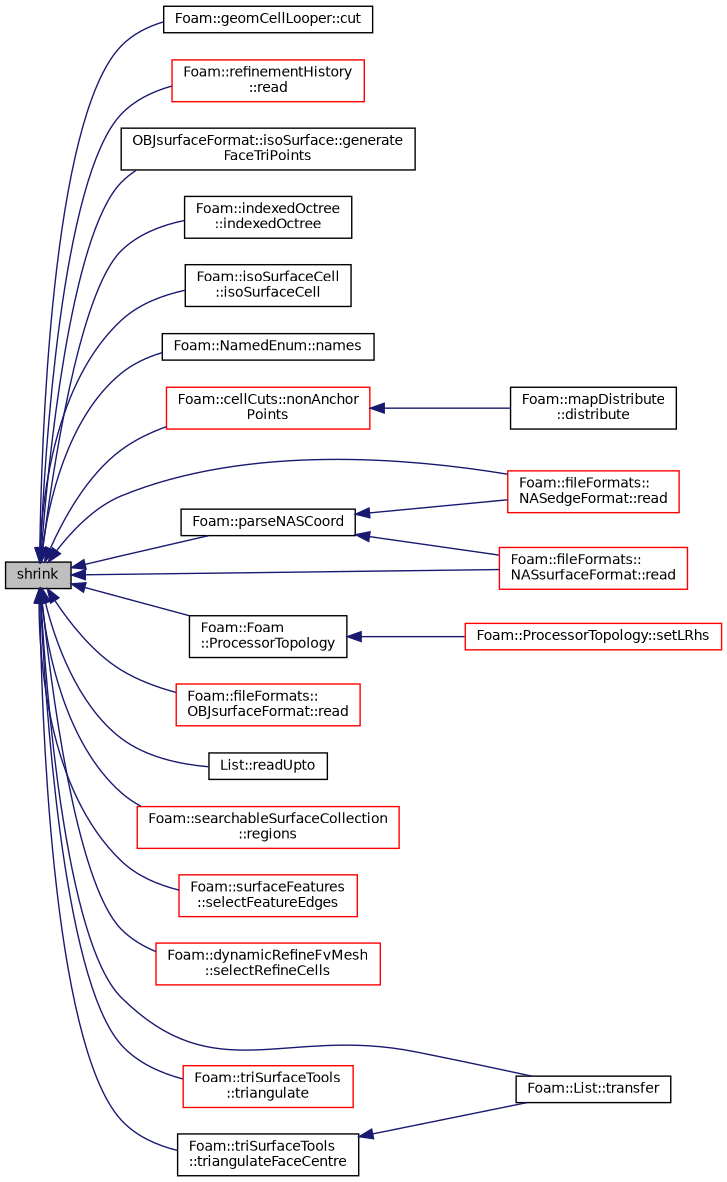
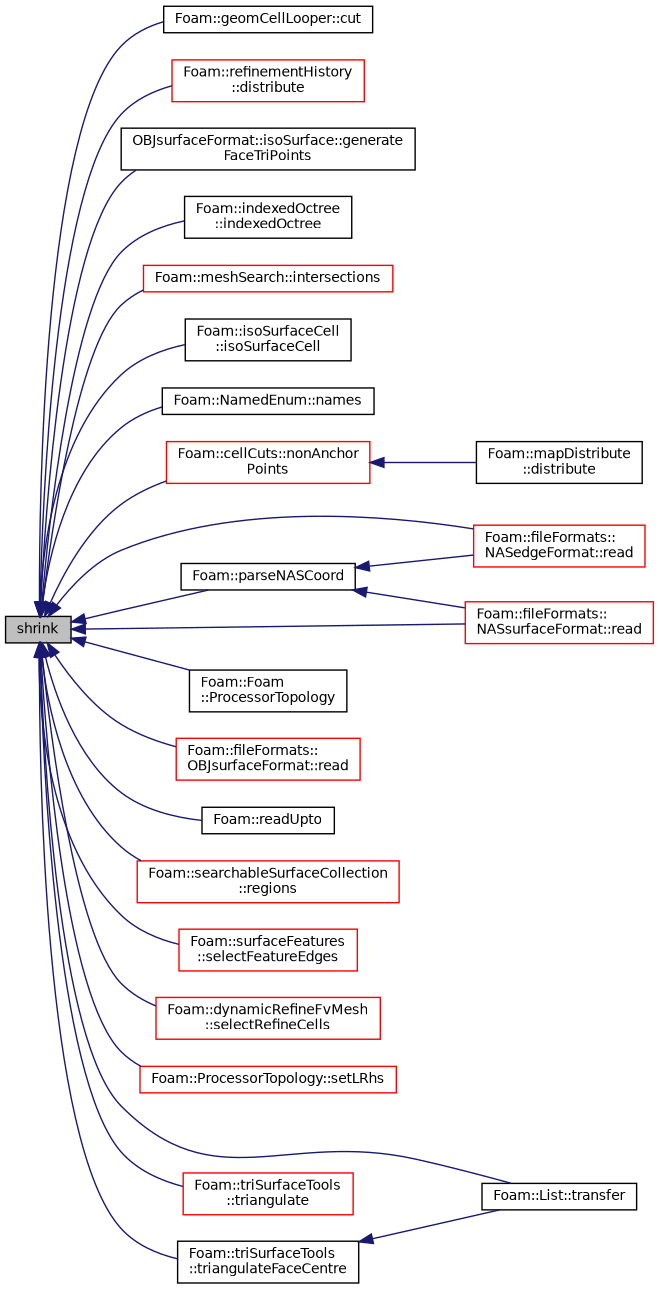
node "Foam::refinementHistory ::read": label "Foam::refinementHistory ::read" -> "Foam::refinementHistory ::distribute"
node "Foam::meshSearch::intersections": added
edge "Foam::ProcessorTopology::setLRhs" -> "Foam::Foam ::ProcessorTopology": now "Foam::ProcessorTopology::setLRhs" -> "shrink"
node "List::readUpto": label "List::readUpto" -> "Foam::readUpto"
